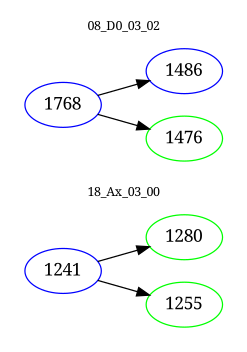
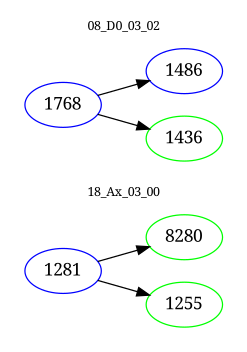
node "1476": label "1476" -> "1436"
node "1280": label "1280" -> "8280"
node "1241": label "1241" -> "1281"
